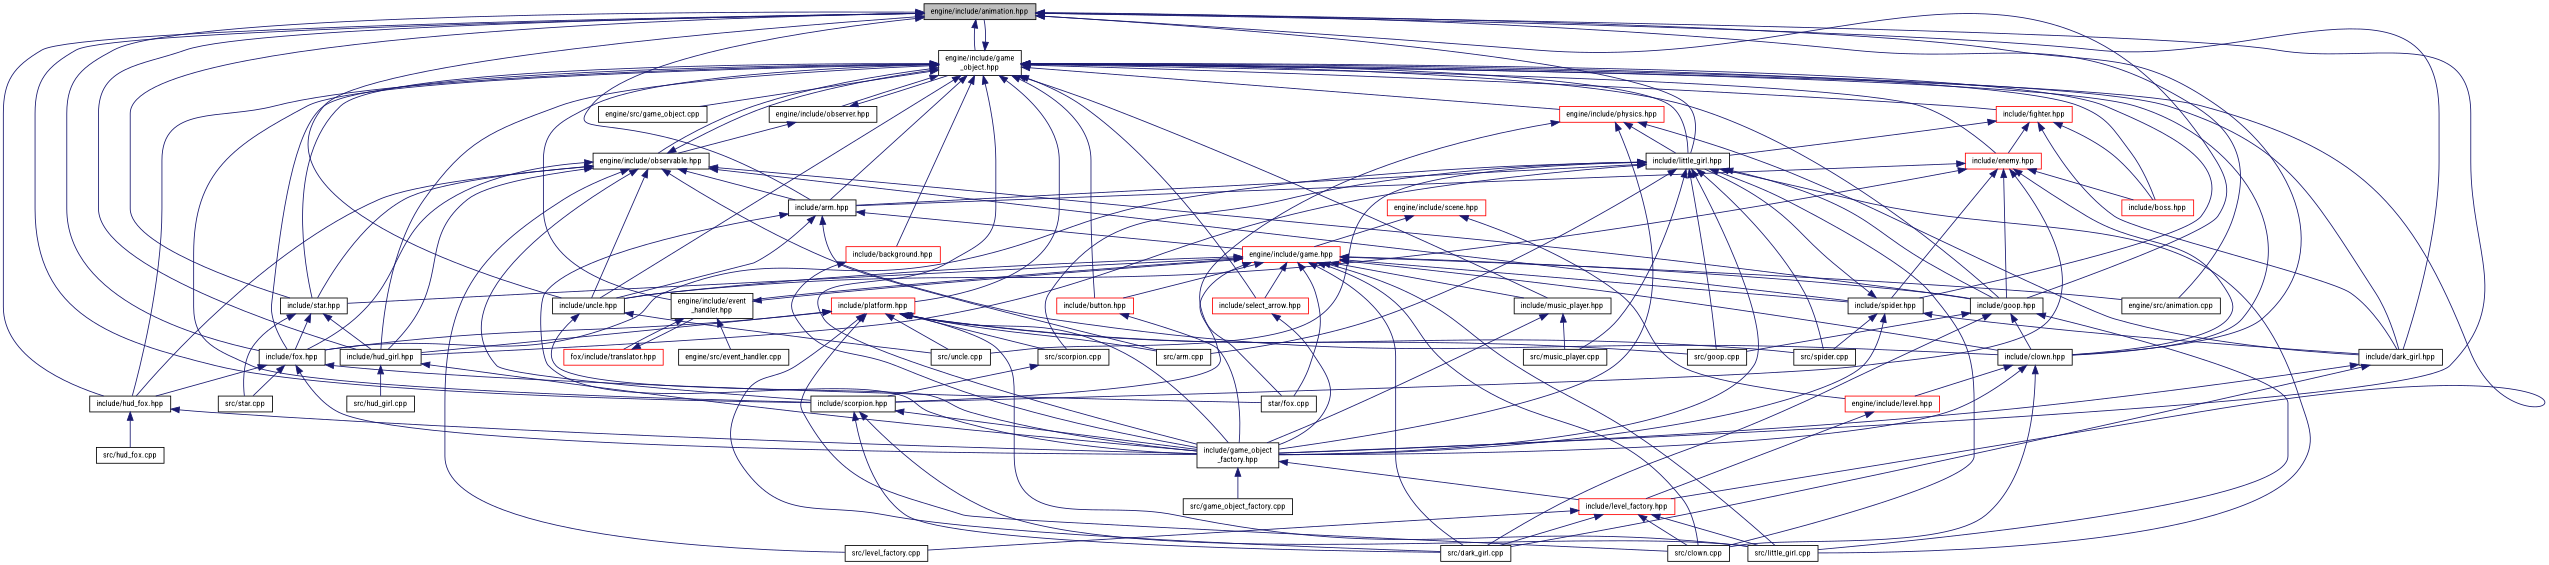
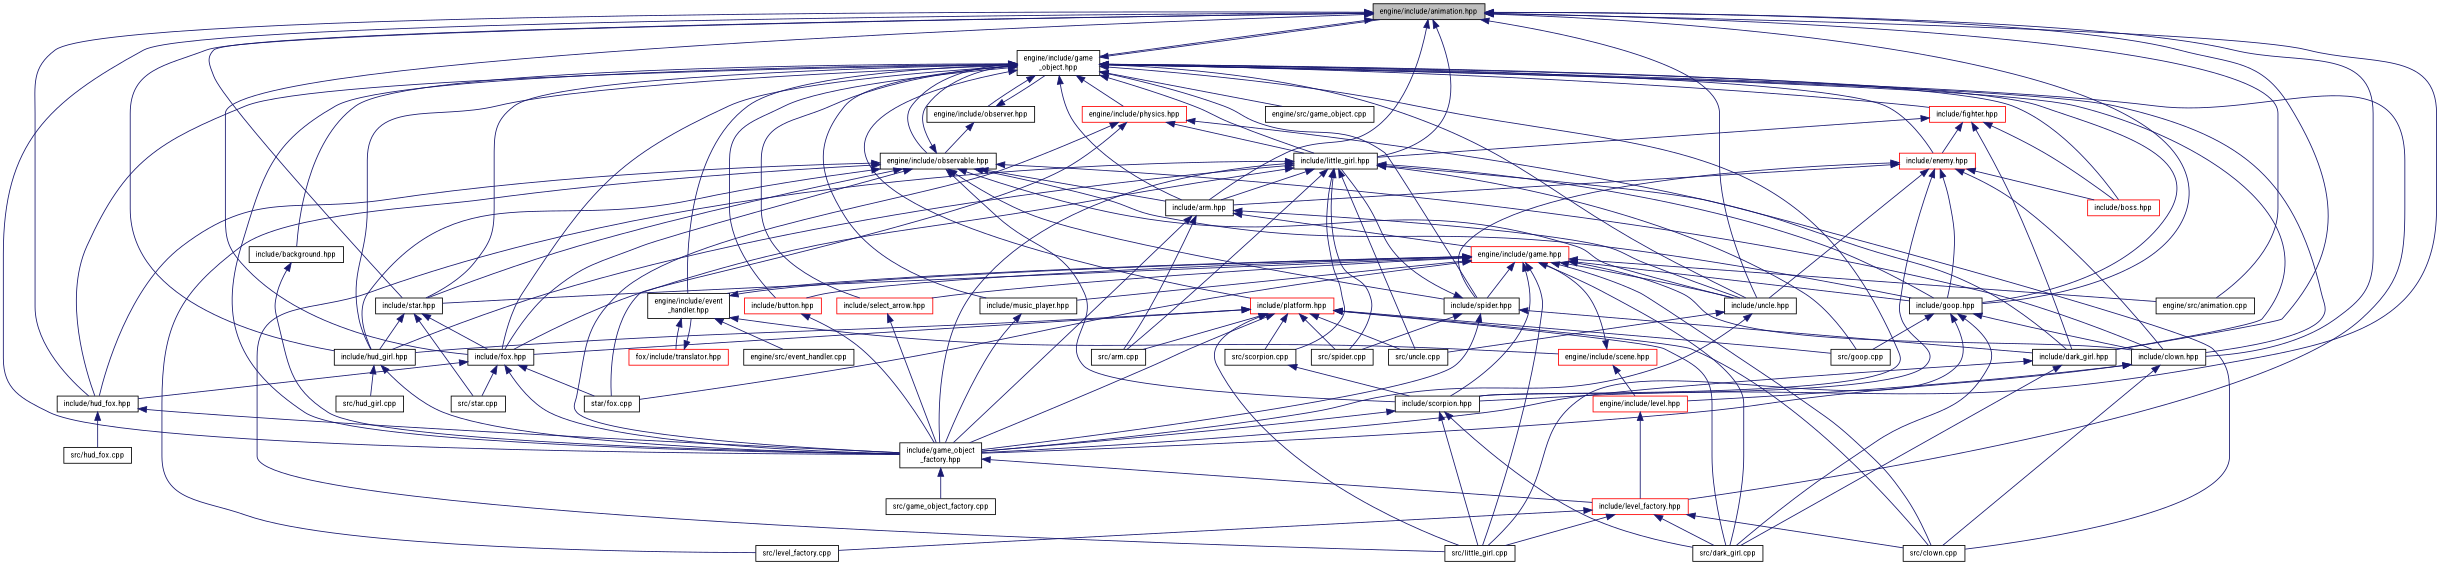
node "include/background.hpp": color red -> black
edge "engine/include/scene.hpp" -> "engine/include/event _handler.hpp": added
node "src/music_player.cpp": removed
